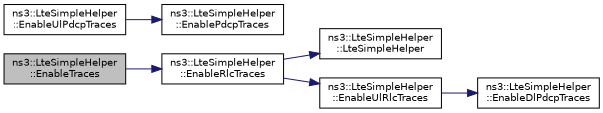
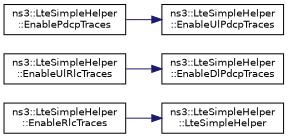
edge "ns3::LteSimpleHelper ::EnableUlPdcpTraces" -> "ns3::LteSimpleHelper ::EnablePdcpTraces": reversed
node "ns3::LteSimpleHelper ::EnableTraces": removed
edge "ns3::LteSimpleHelper ::EnableRlcTraces" -> "ns3::LteSimpleHelper ::EnableUlRlcTraces": removed
